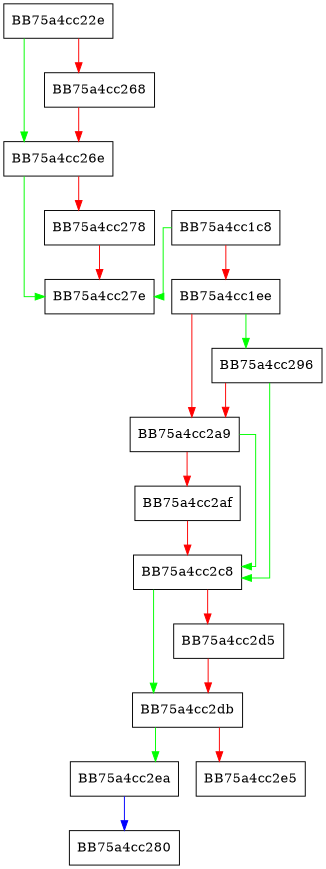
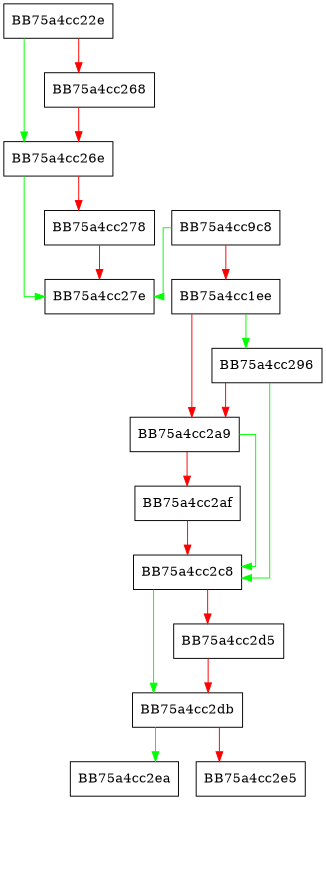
node "BB75a4cc1c8": label "BB75a4cc1c8" -> "BB75a4cc9c8"
node "BB75a4cc280": removed
